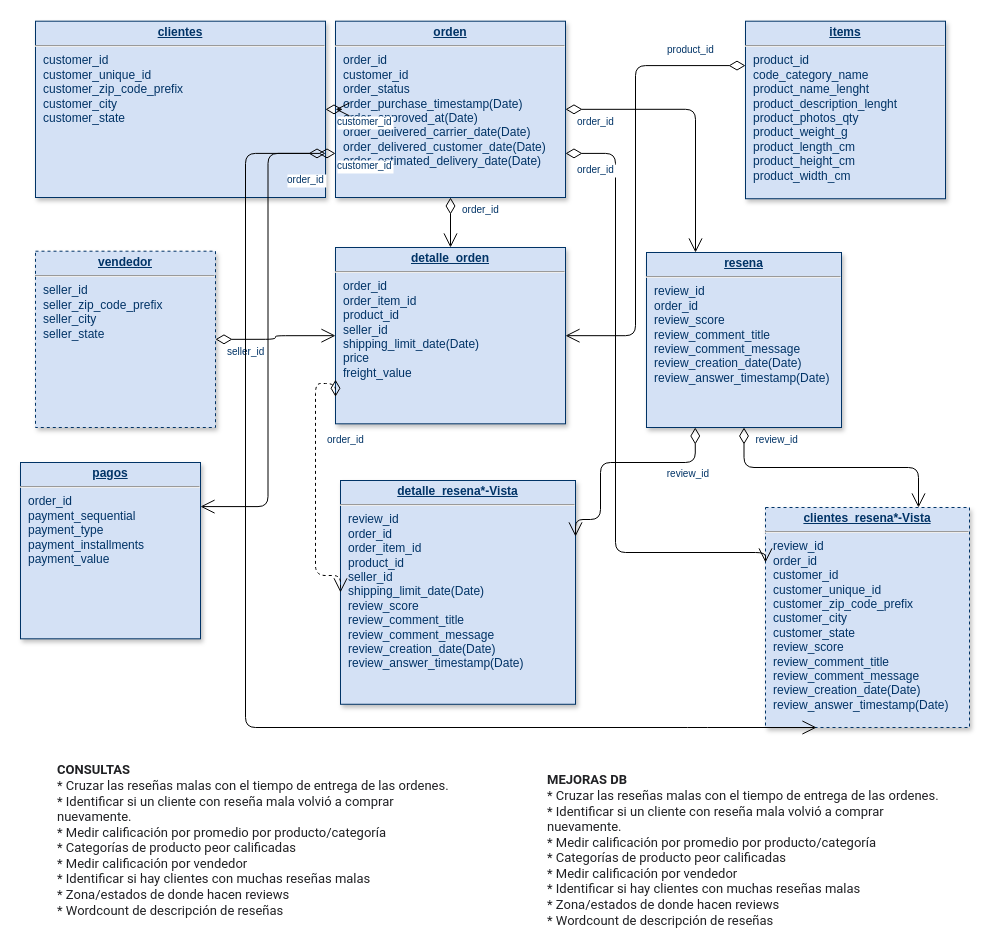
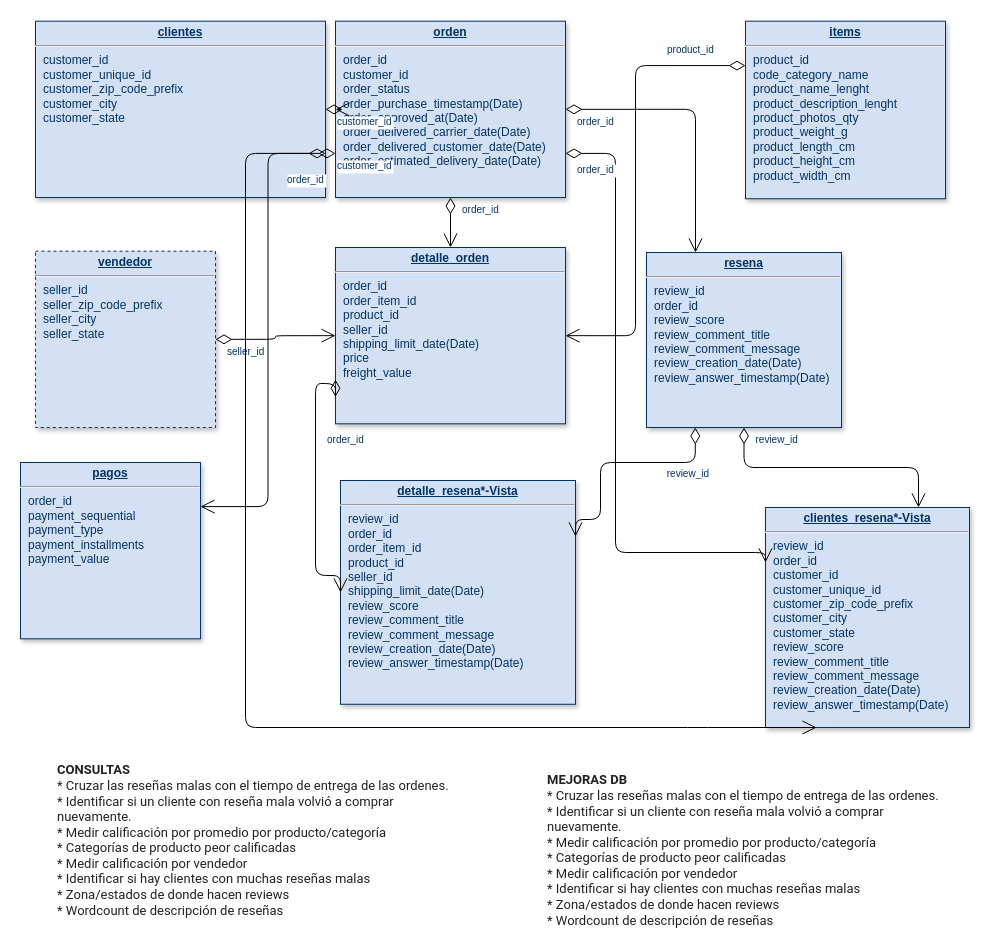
edge "detalle_orden order_id order_item_id product_id seller_id shipping_limit_date(Date) price freight_value" -- "detalle_resena*-Vista review_id order_id order_item_id product_id seller_id shipping_limit_date(Date) review_score review_comment_title review_comment_message review_creation_date(Date) review_answer_timestamp(Date)": style dashed -> solid
node "clientes_resena*-Vista review_id order_id customer_id customer_unique_id customer_zip_code_prefix customer_city customer_state review_score review_comment_title review_comment_message review_creation_date(Date) review_answer_timestamp(Date)": style dashed -> solid
